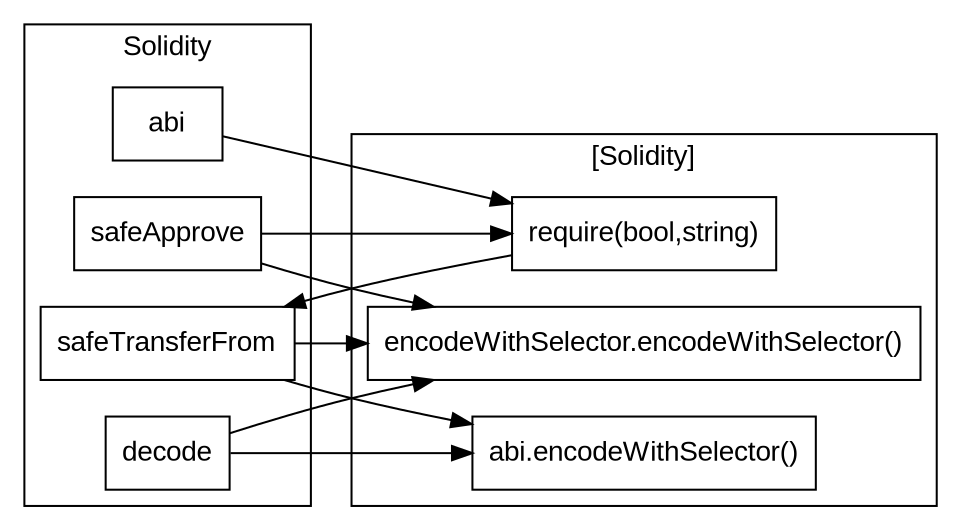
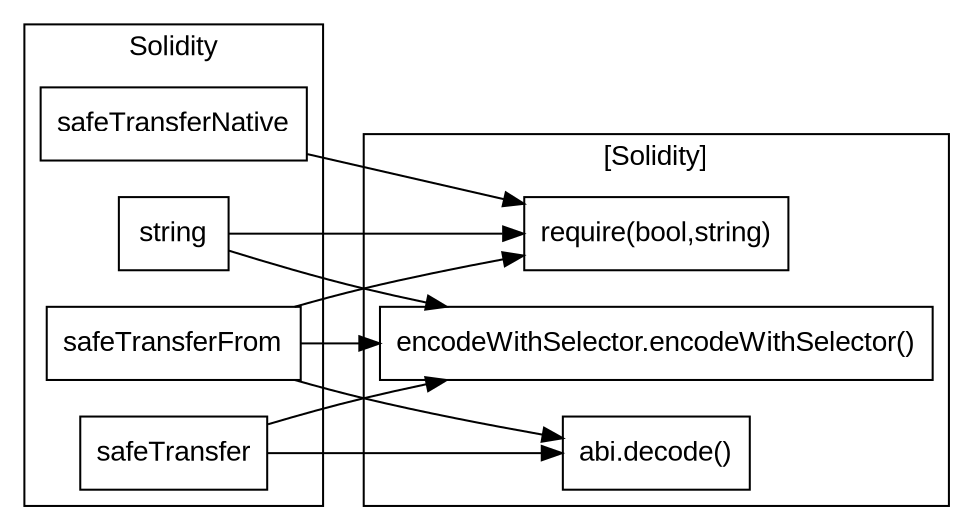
node "abi": label "abi" -> "safeTransferNative"
node "safeApprove": label "safeApprove" -> "string"
edge "require(bool,string)" -> "safeTransferFrom": reversed
node "decode": label "decode" -> "safeTransfer"
node "abi.encodeWithSelector()": label "abi.encodeWithSelector()" -> "abi.decode()"
